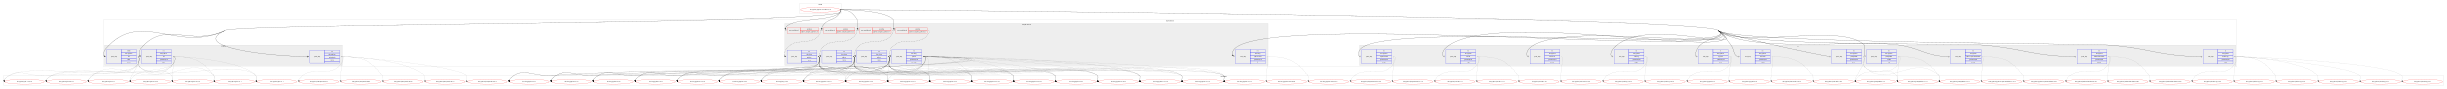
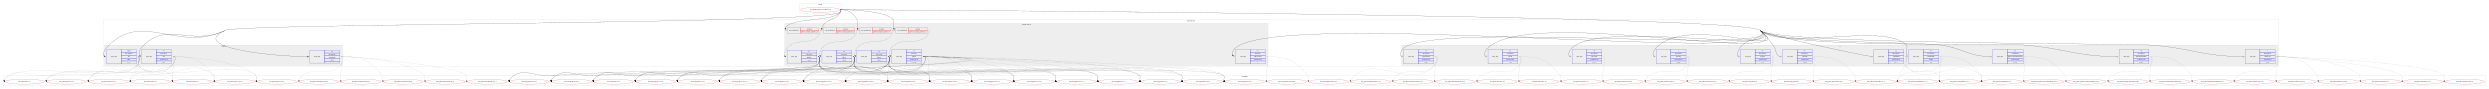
node "dev-python/keystoneauth-3.4.0": added
